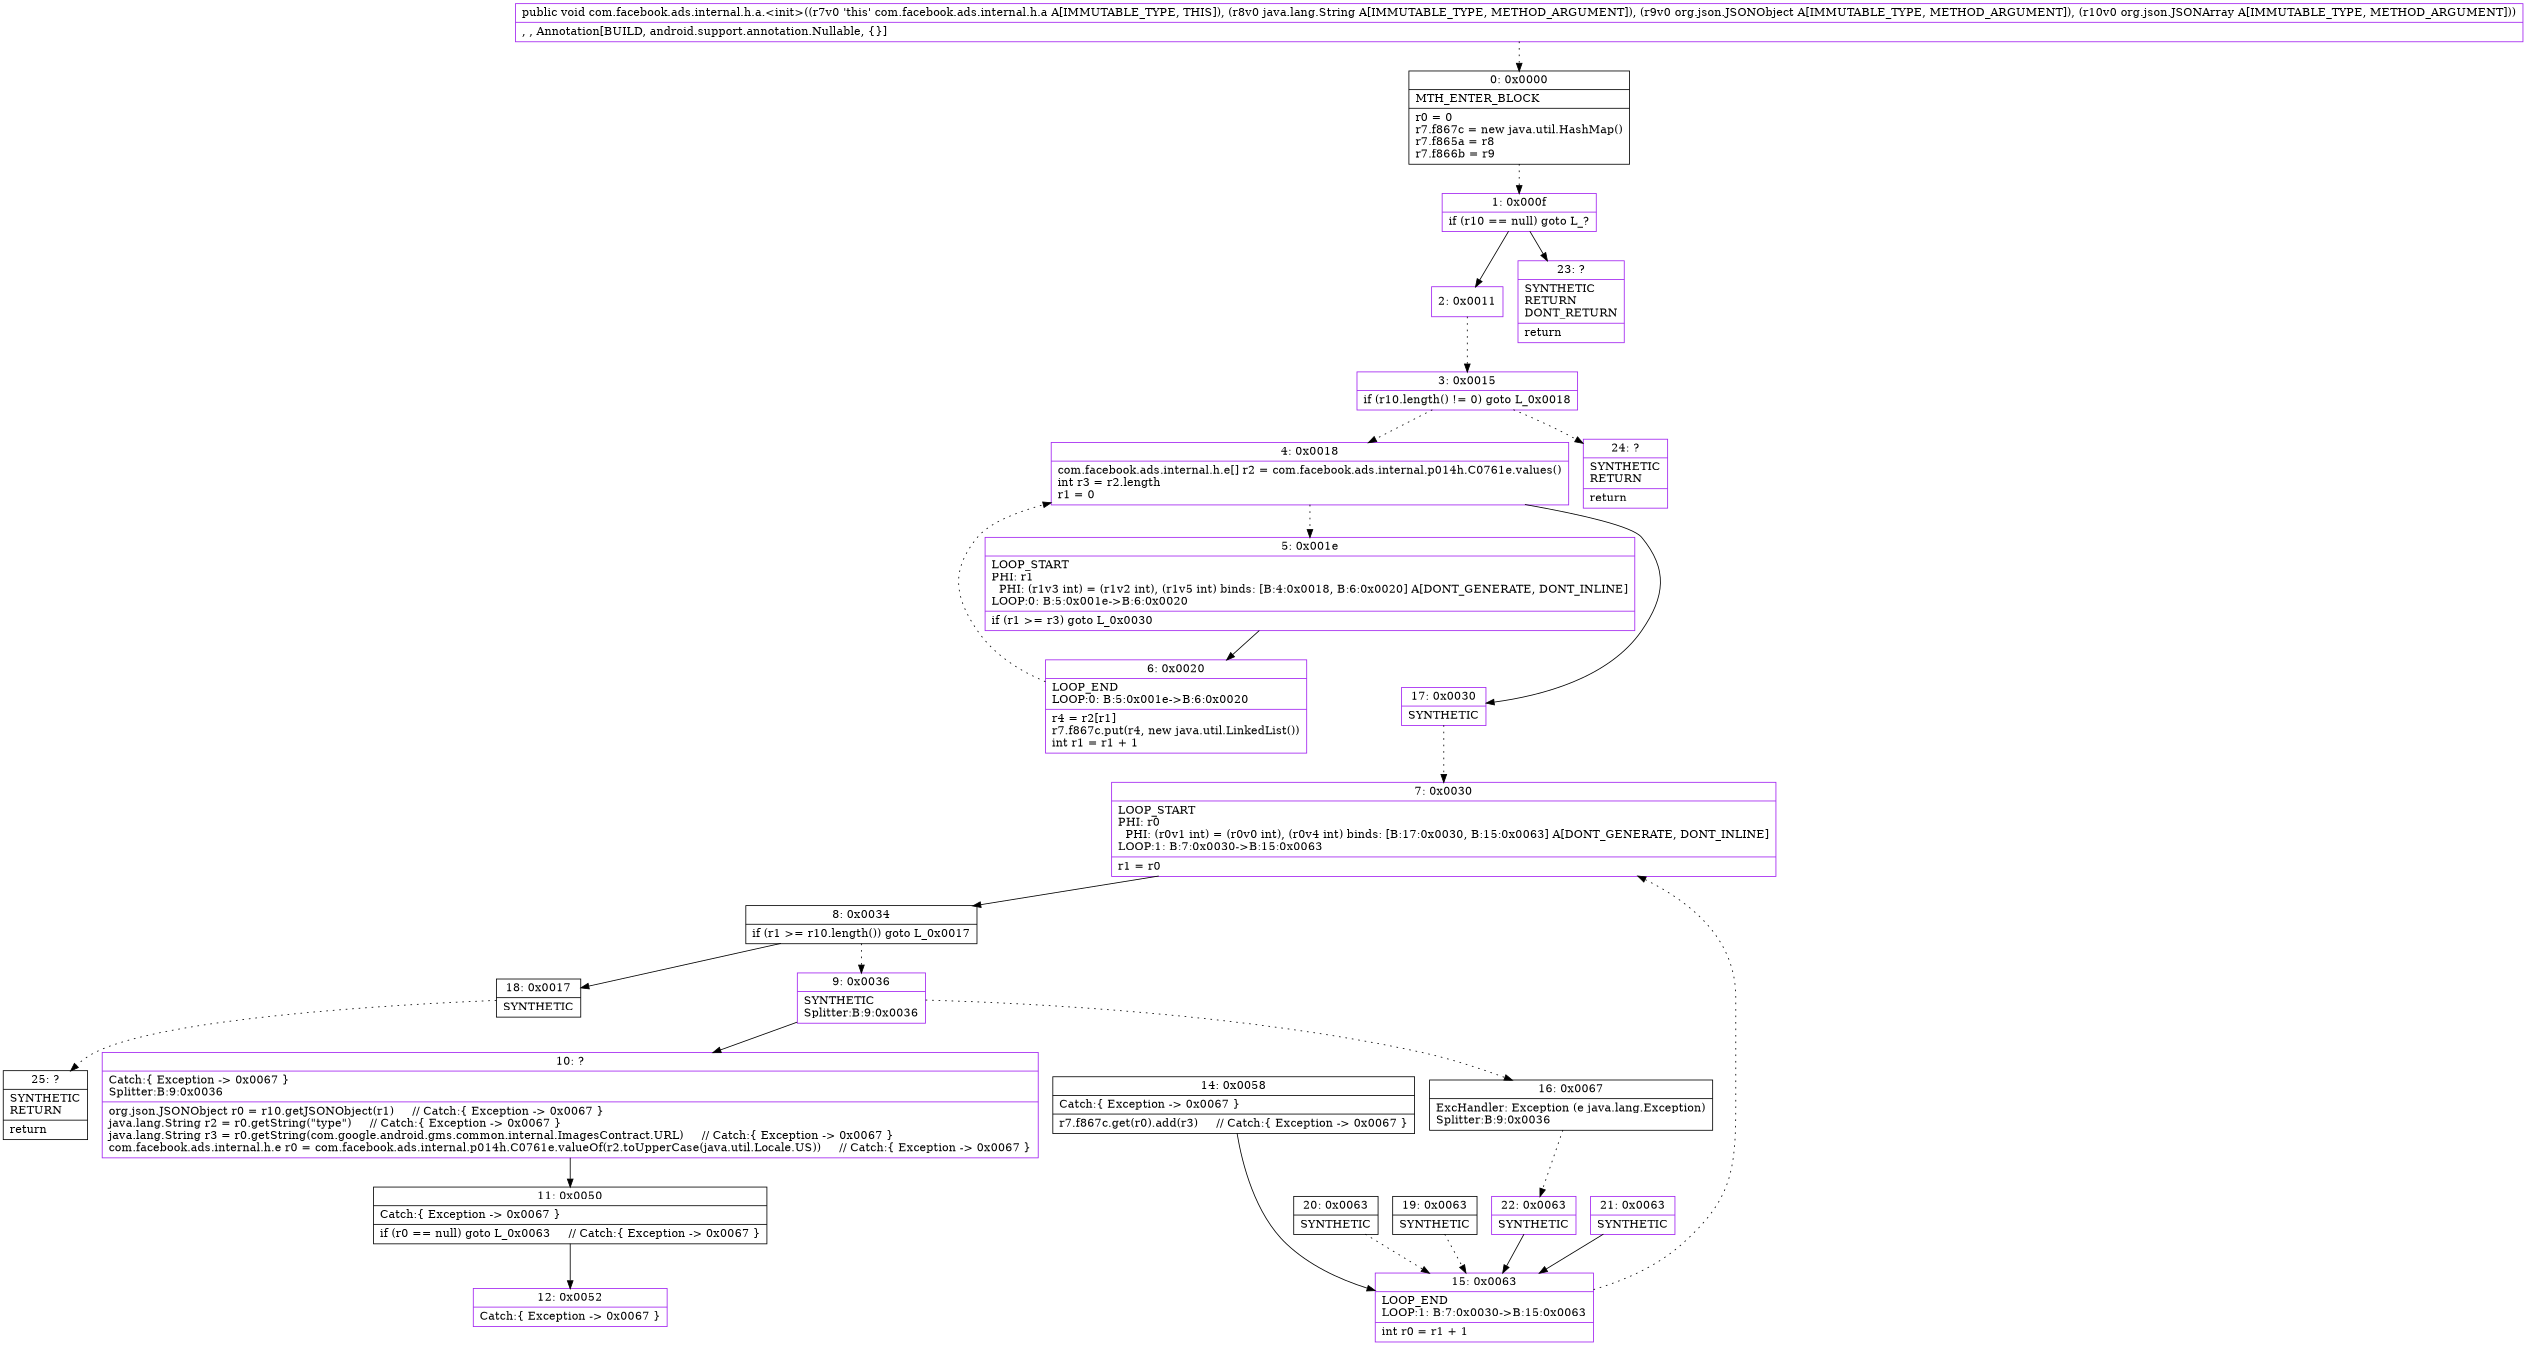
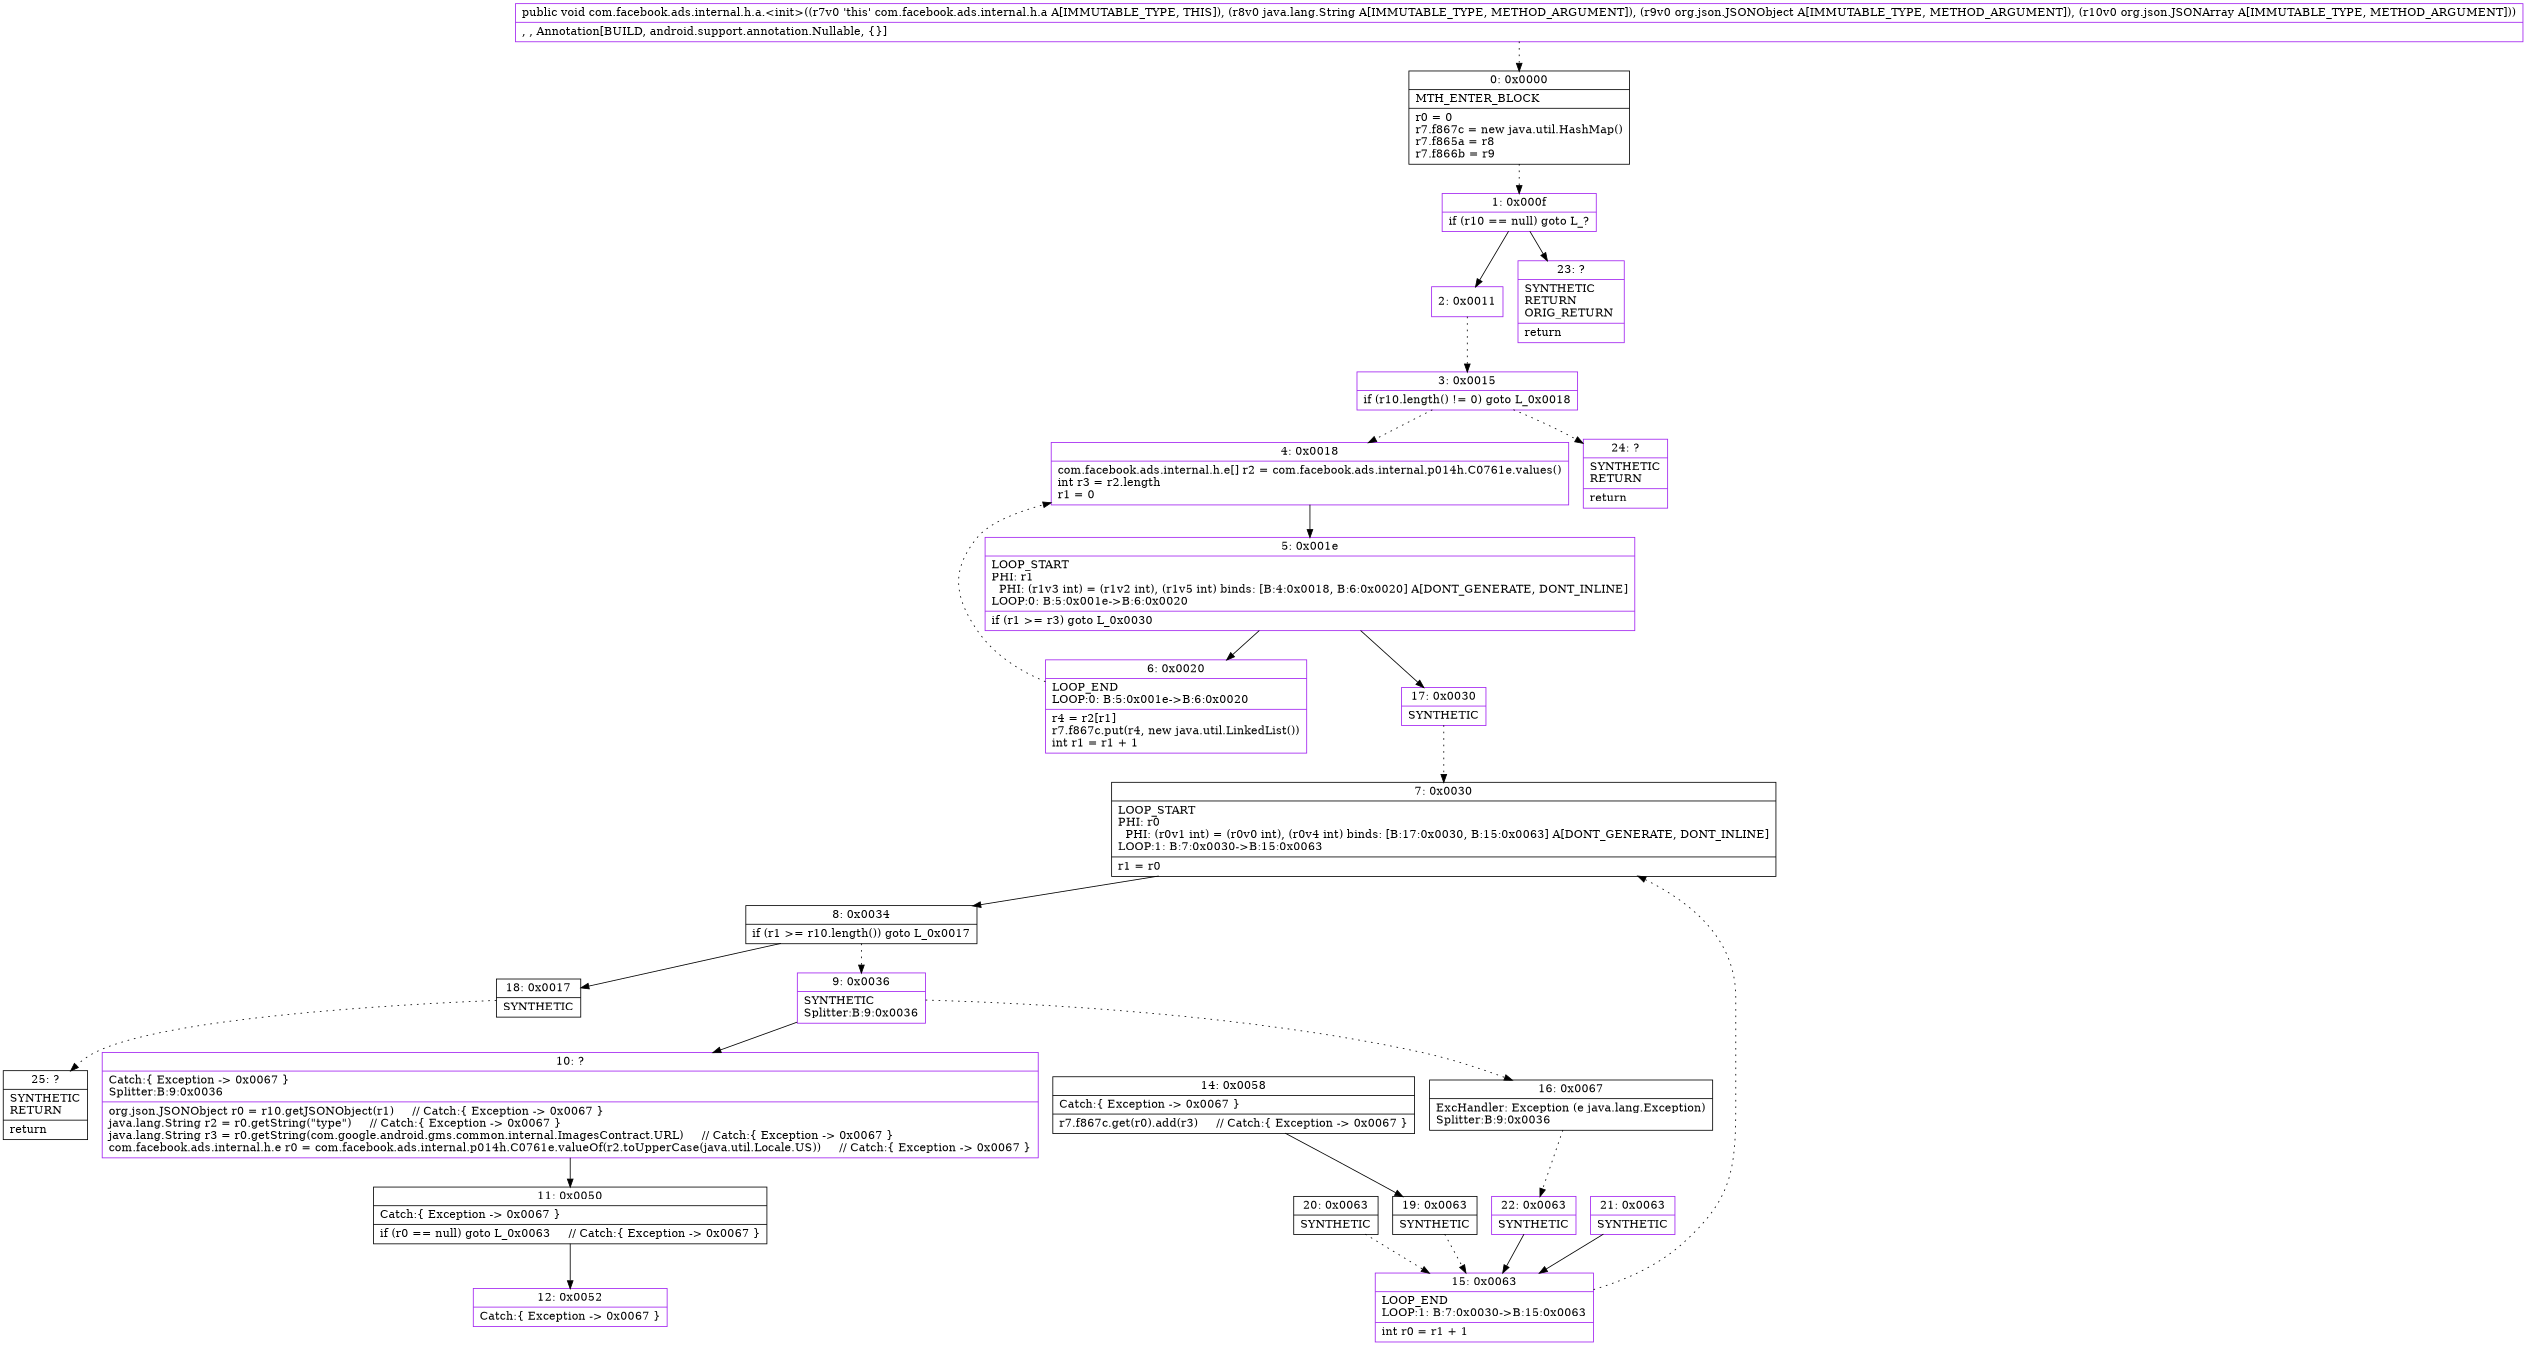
node "23: ?": text "DONT_RETURN" -> "ORIG_RETURN"
edge "4: 0x0018" -> "5: 0x001e": style dotted -> solid
edge "4: 0x0018" -> "17: 0x0030": now "5: 0x001e" -> "17: 0x0030"
node "7: 0x0030": color purple -> black
edge "14: 0x0058" -> "15: 0x0063": now "14: 0x0058" -> "19: 0x0063"
